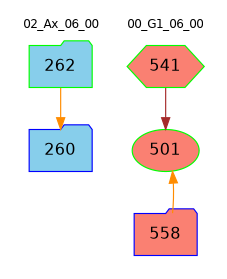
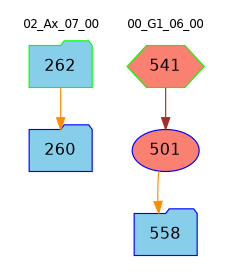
cluster "02_Ax_06_00": label "02_Ax_06_00" -> "02_Ax_07_00"
node "501": color green -> blue
edge "558" -> "501": reversed
node "558": fillcolor salmon -> skyblue
